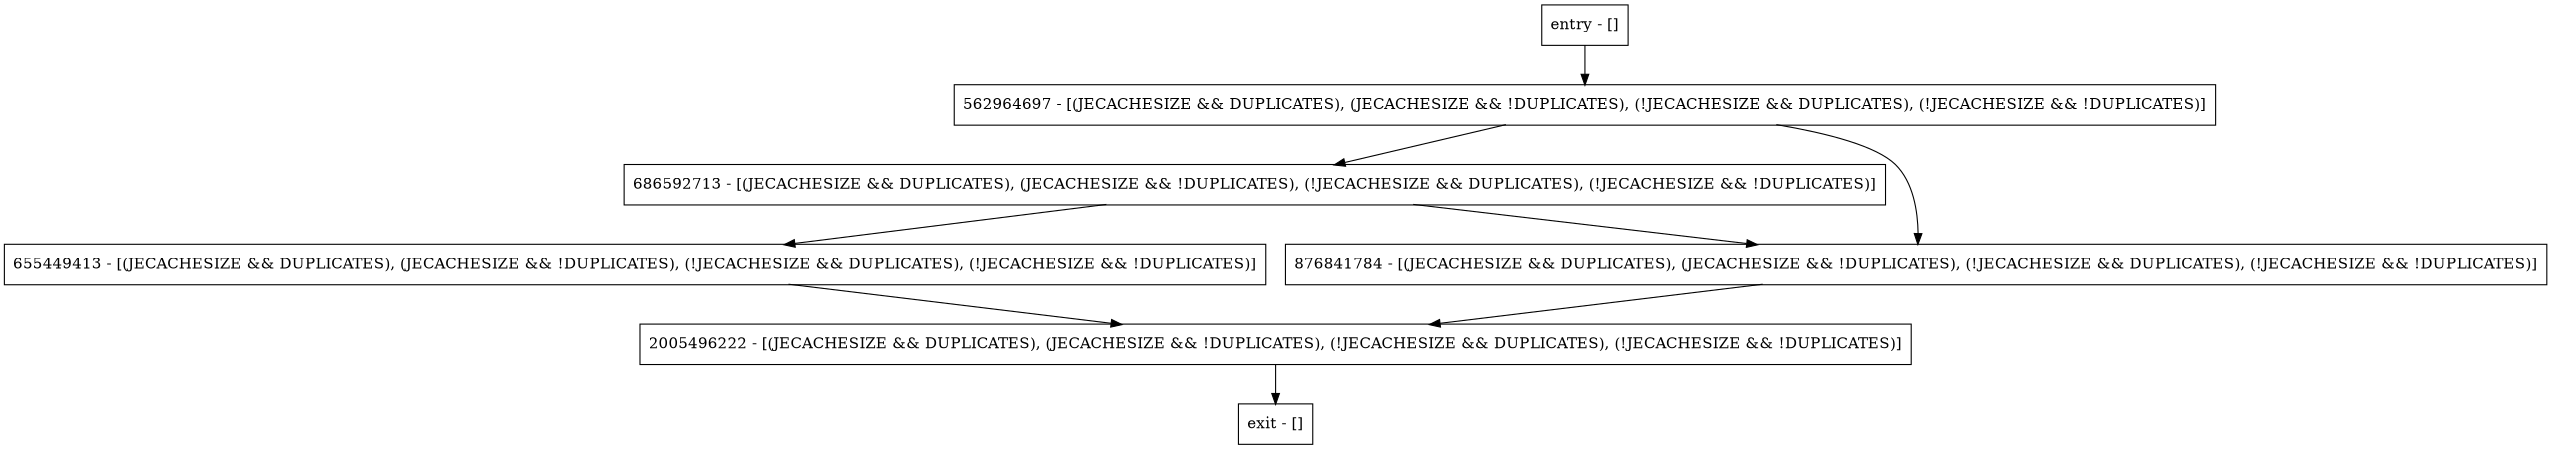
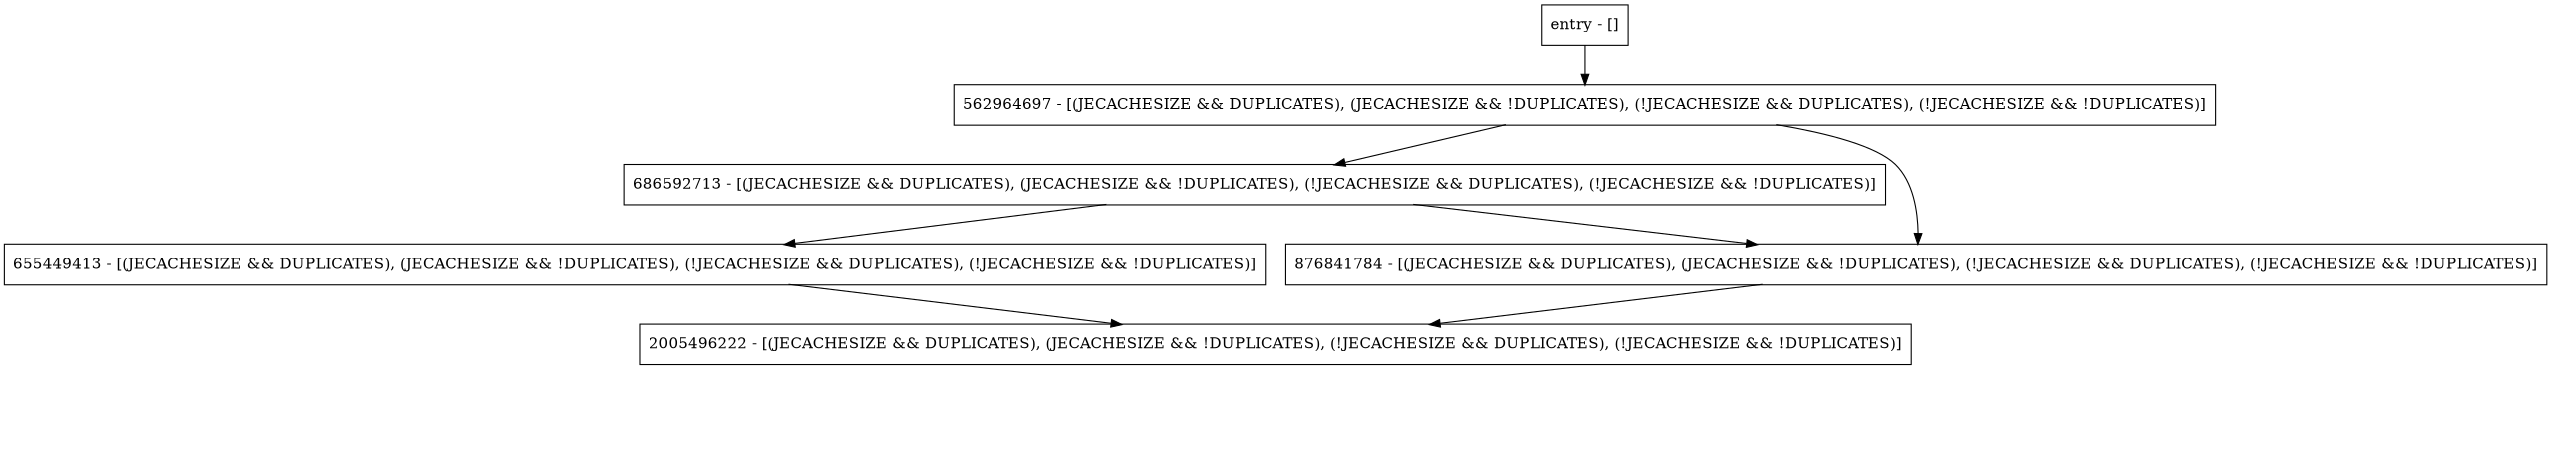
node "exit - []": removed
